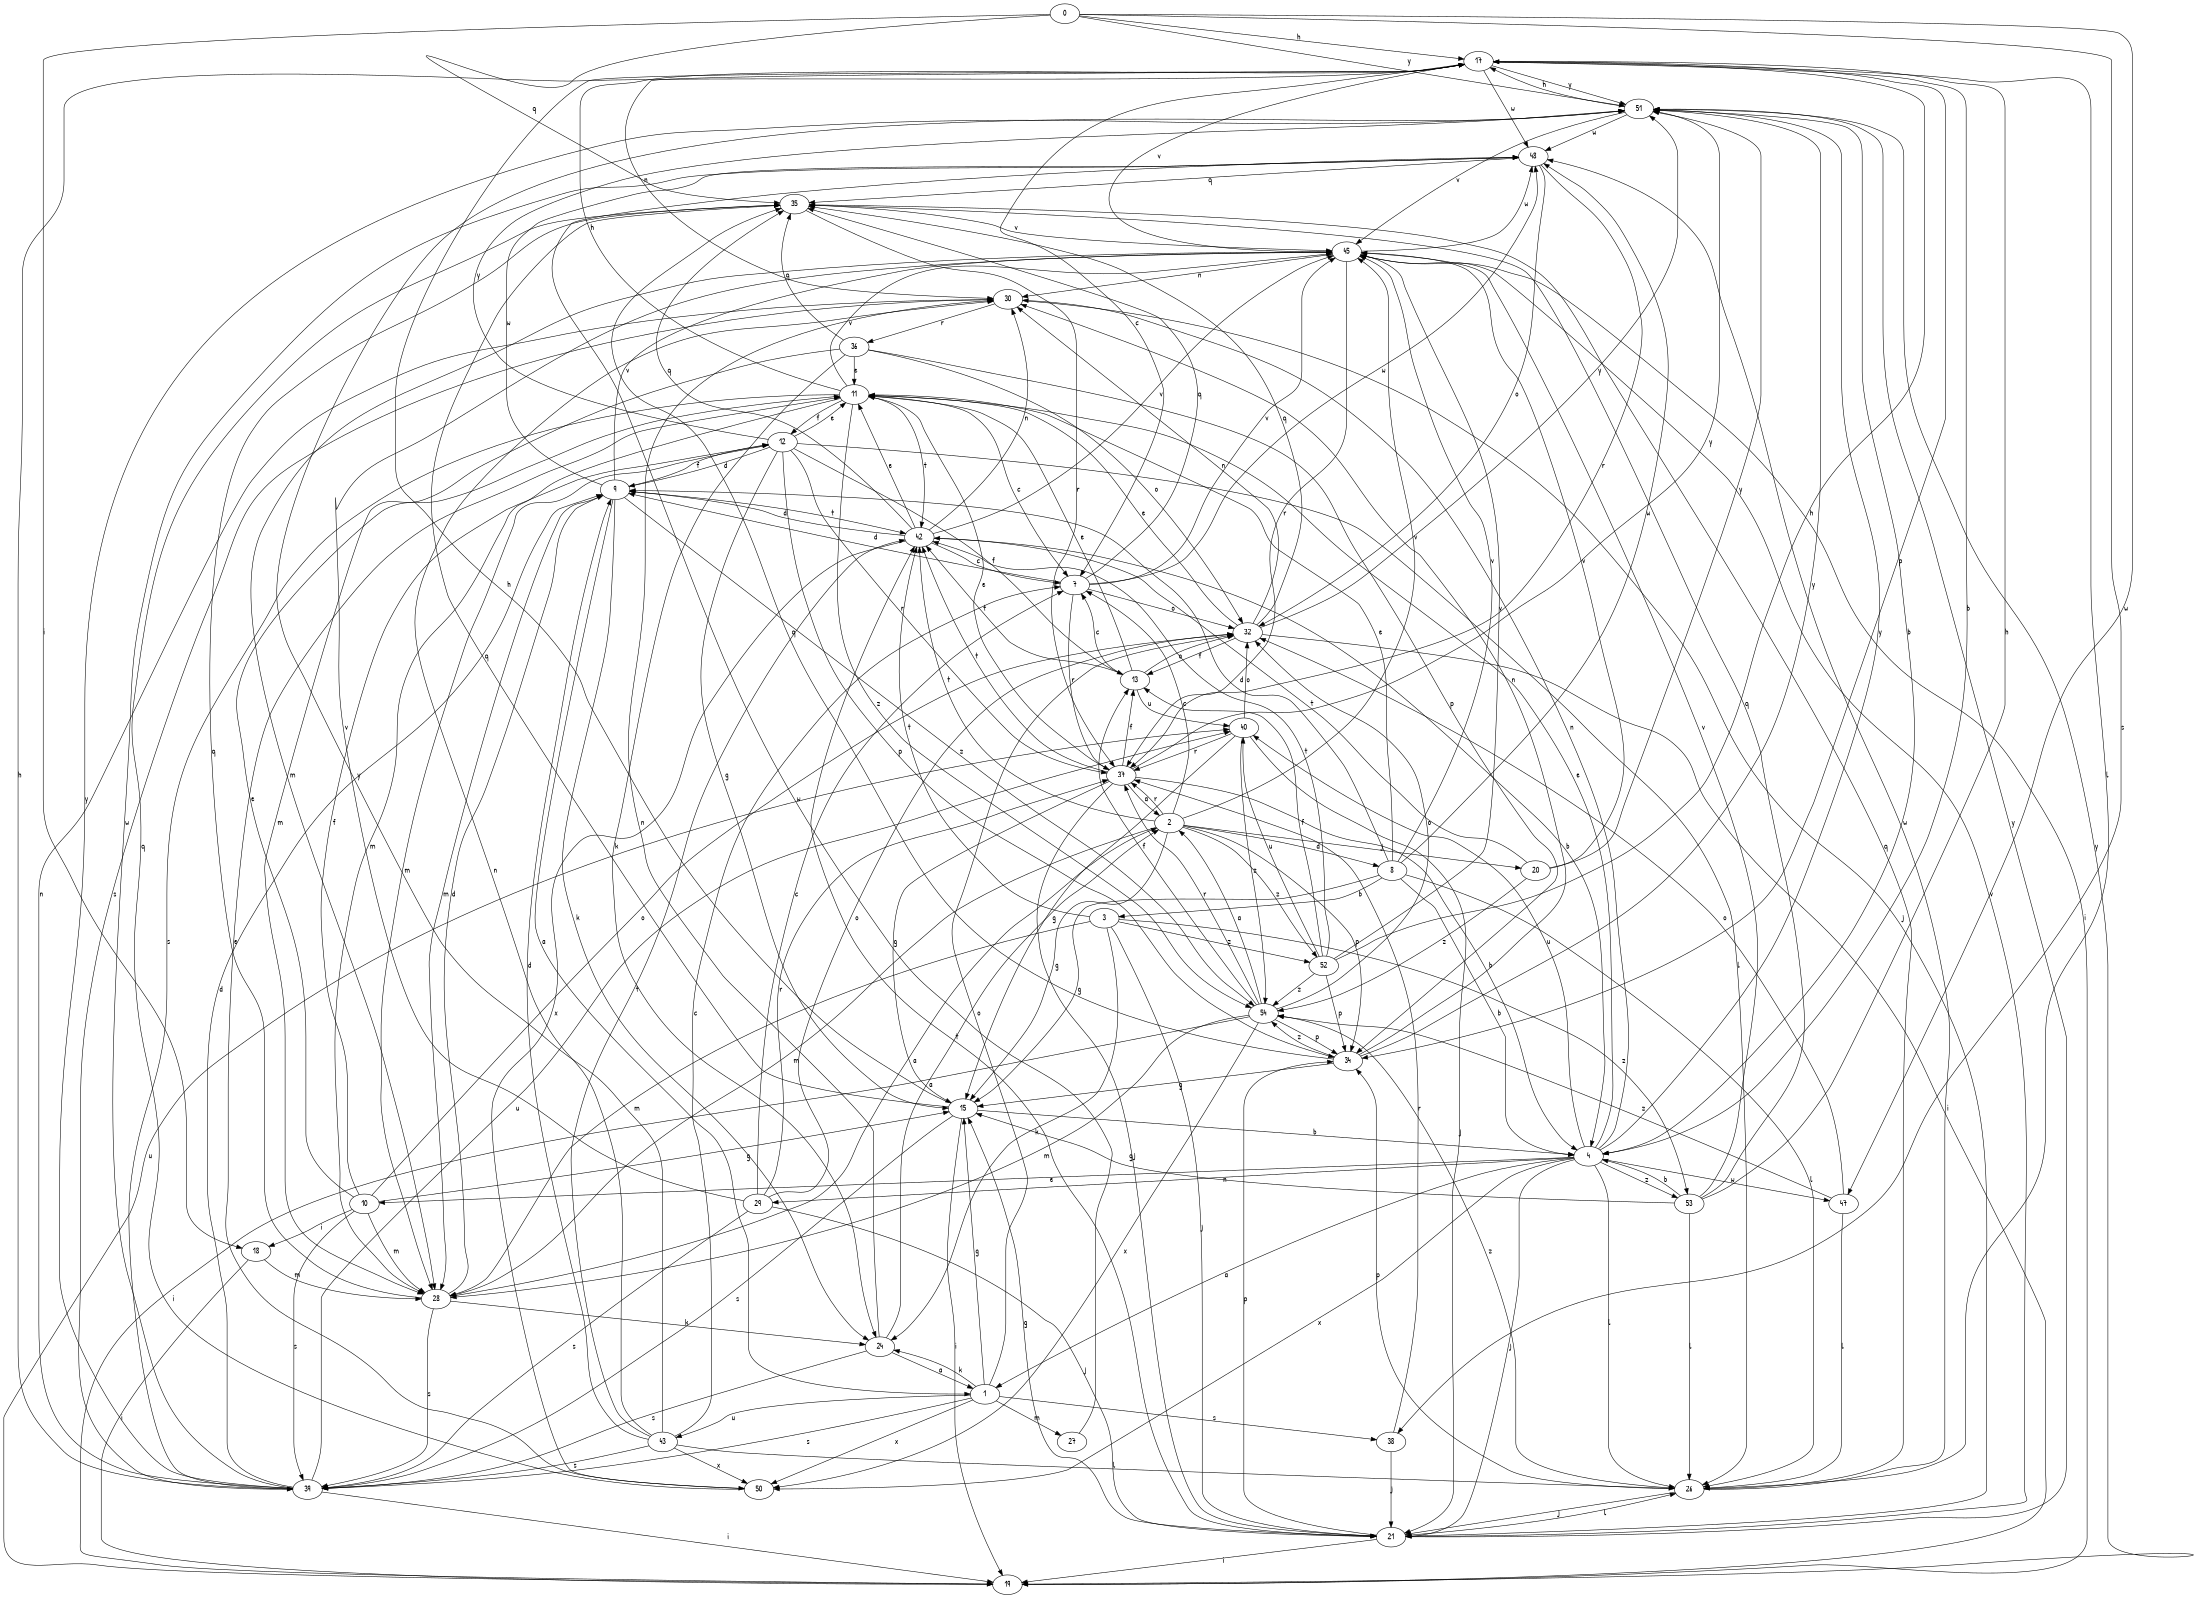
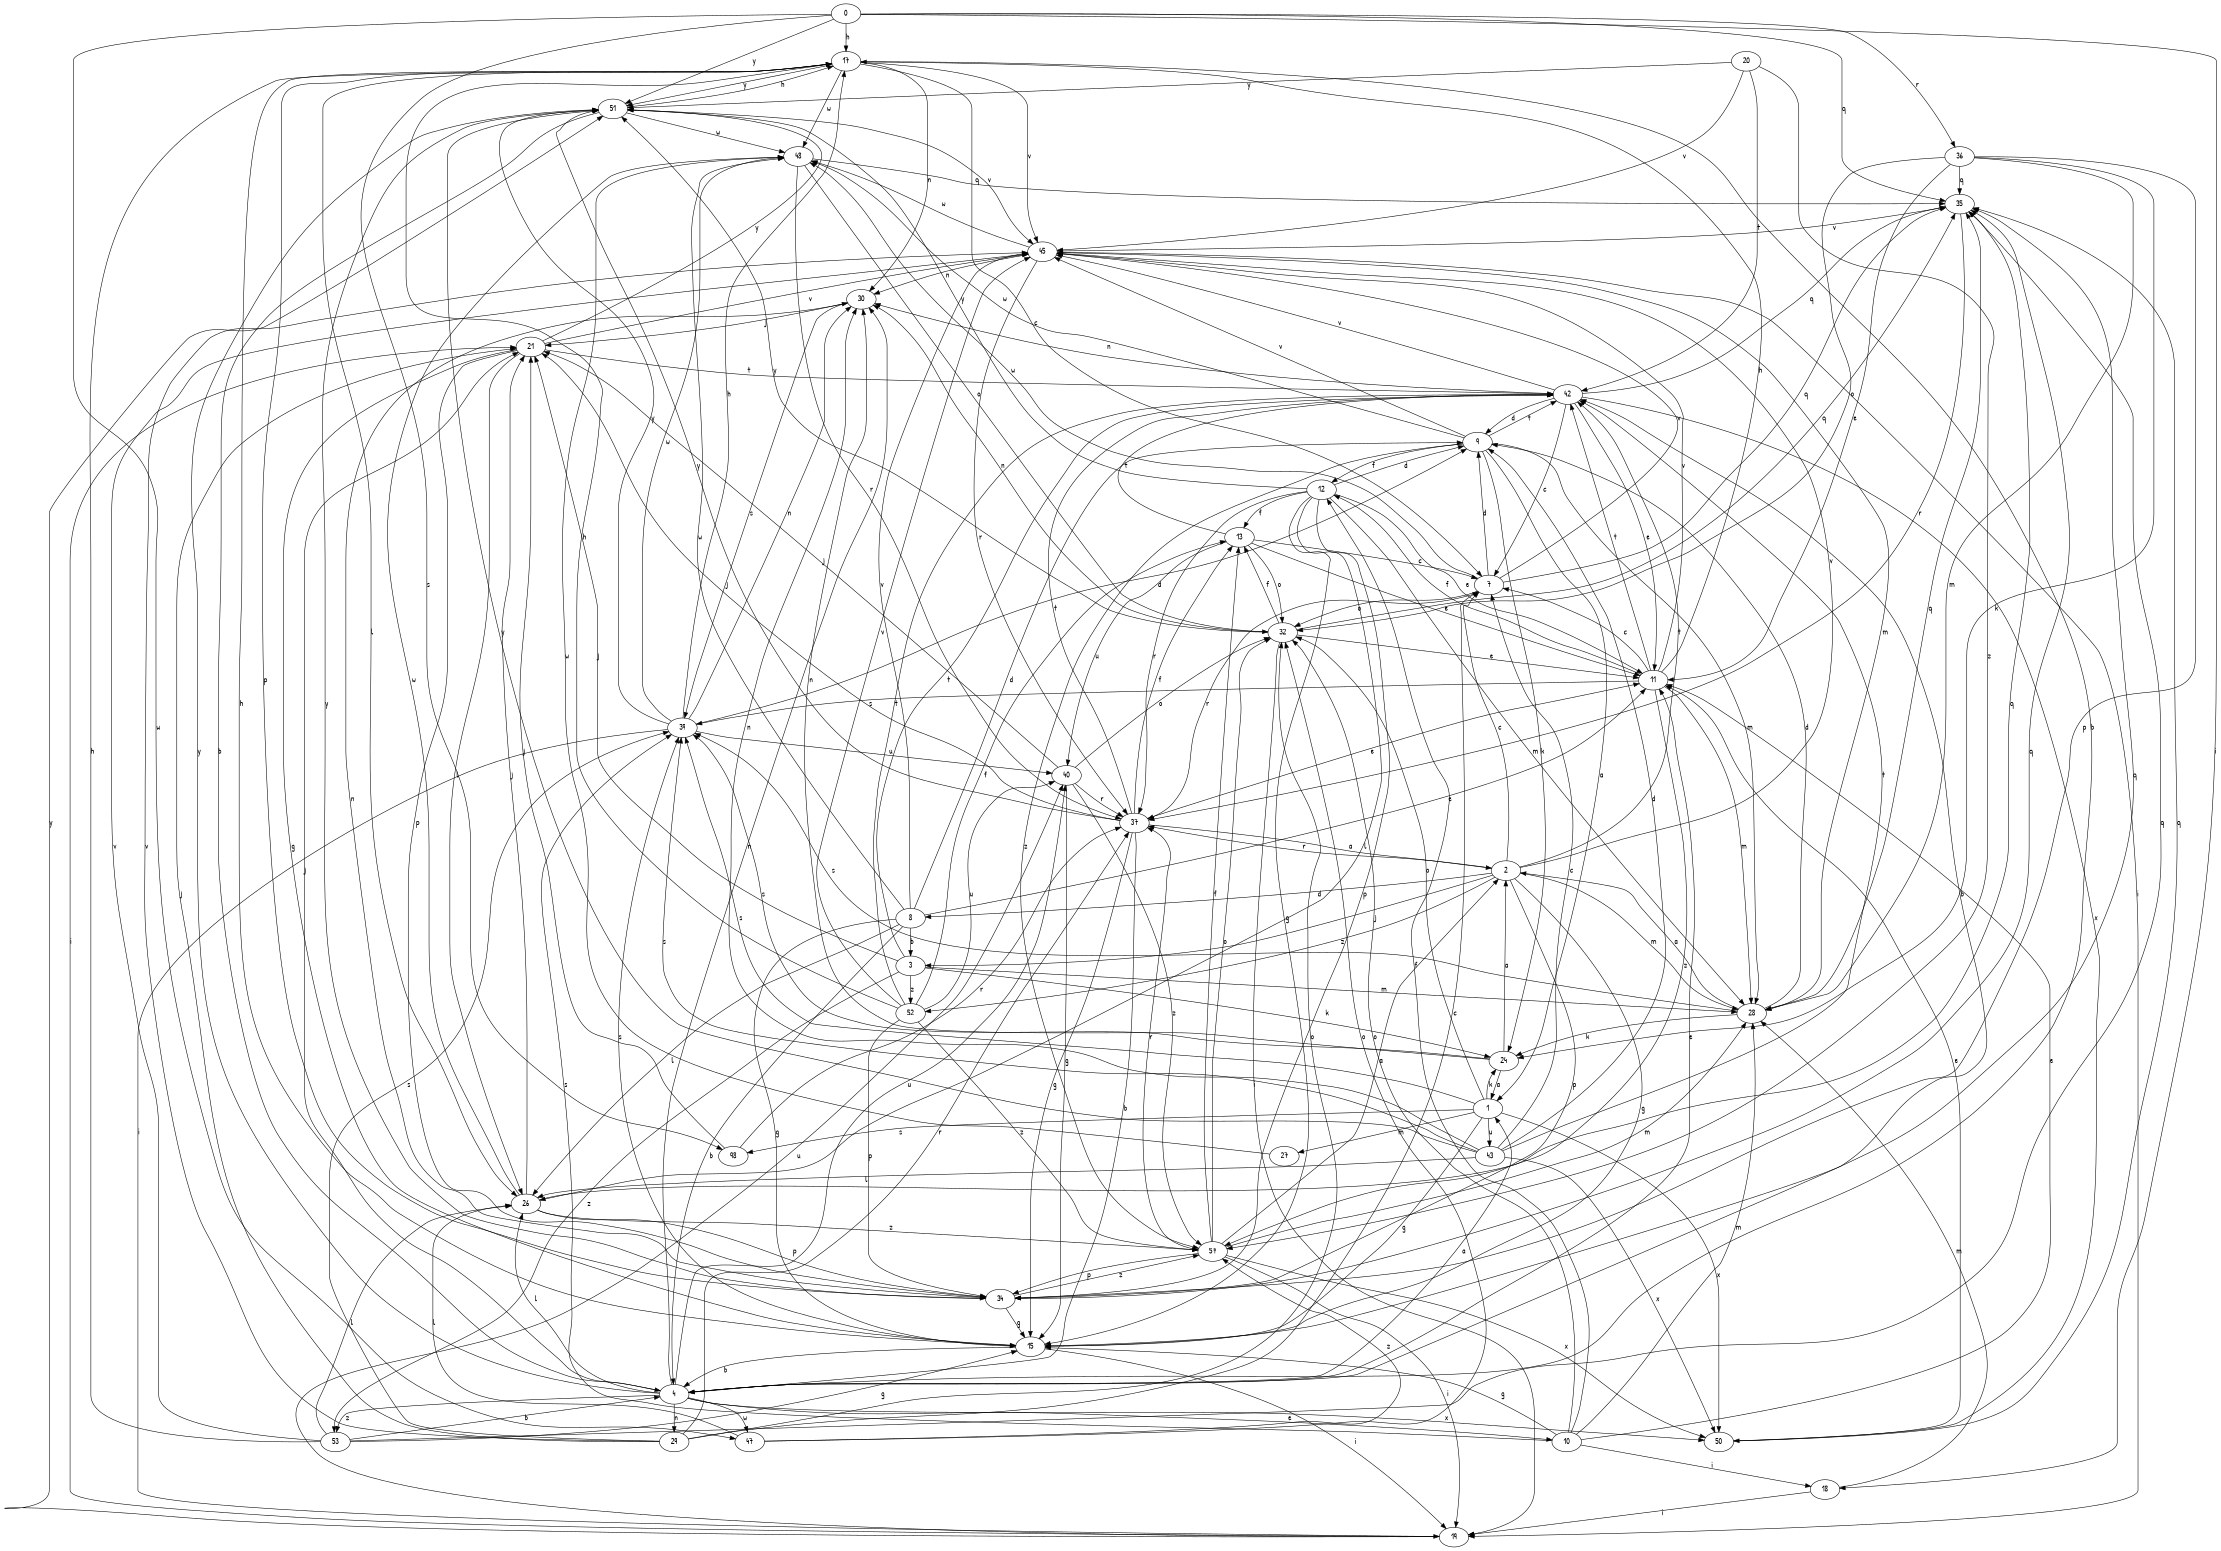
edge "30" -> "36": now "0" -> "36"
edge "42" -> "4": reversed
edge "2" -> "20": now "2" -> "3"
node "54": label "54" -> "57"
node "38": label "38" -> "98"
edge "21" -> "19": reversed
